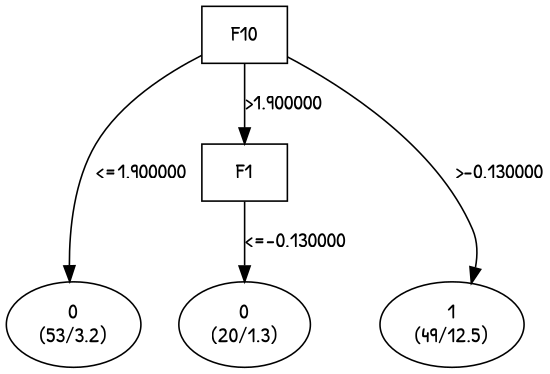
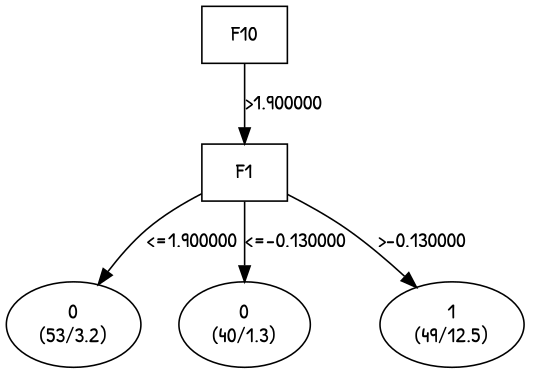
edge "F10" -> "0 (53/3.2)": now "F1" -> "0 (53/3.2)"
edge "F10" -> "1 (49/12.5)": now "F1" -> "1 (49/12.5)"
node "0 (20/1.3)": label "0 (20/1.3)" -> "0 (40/1.3)"
